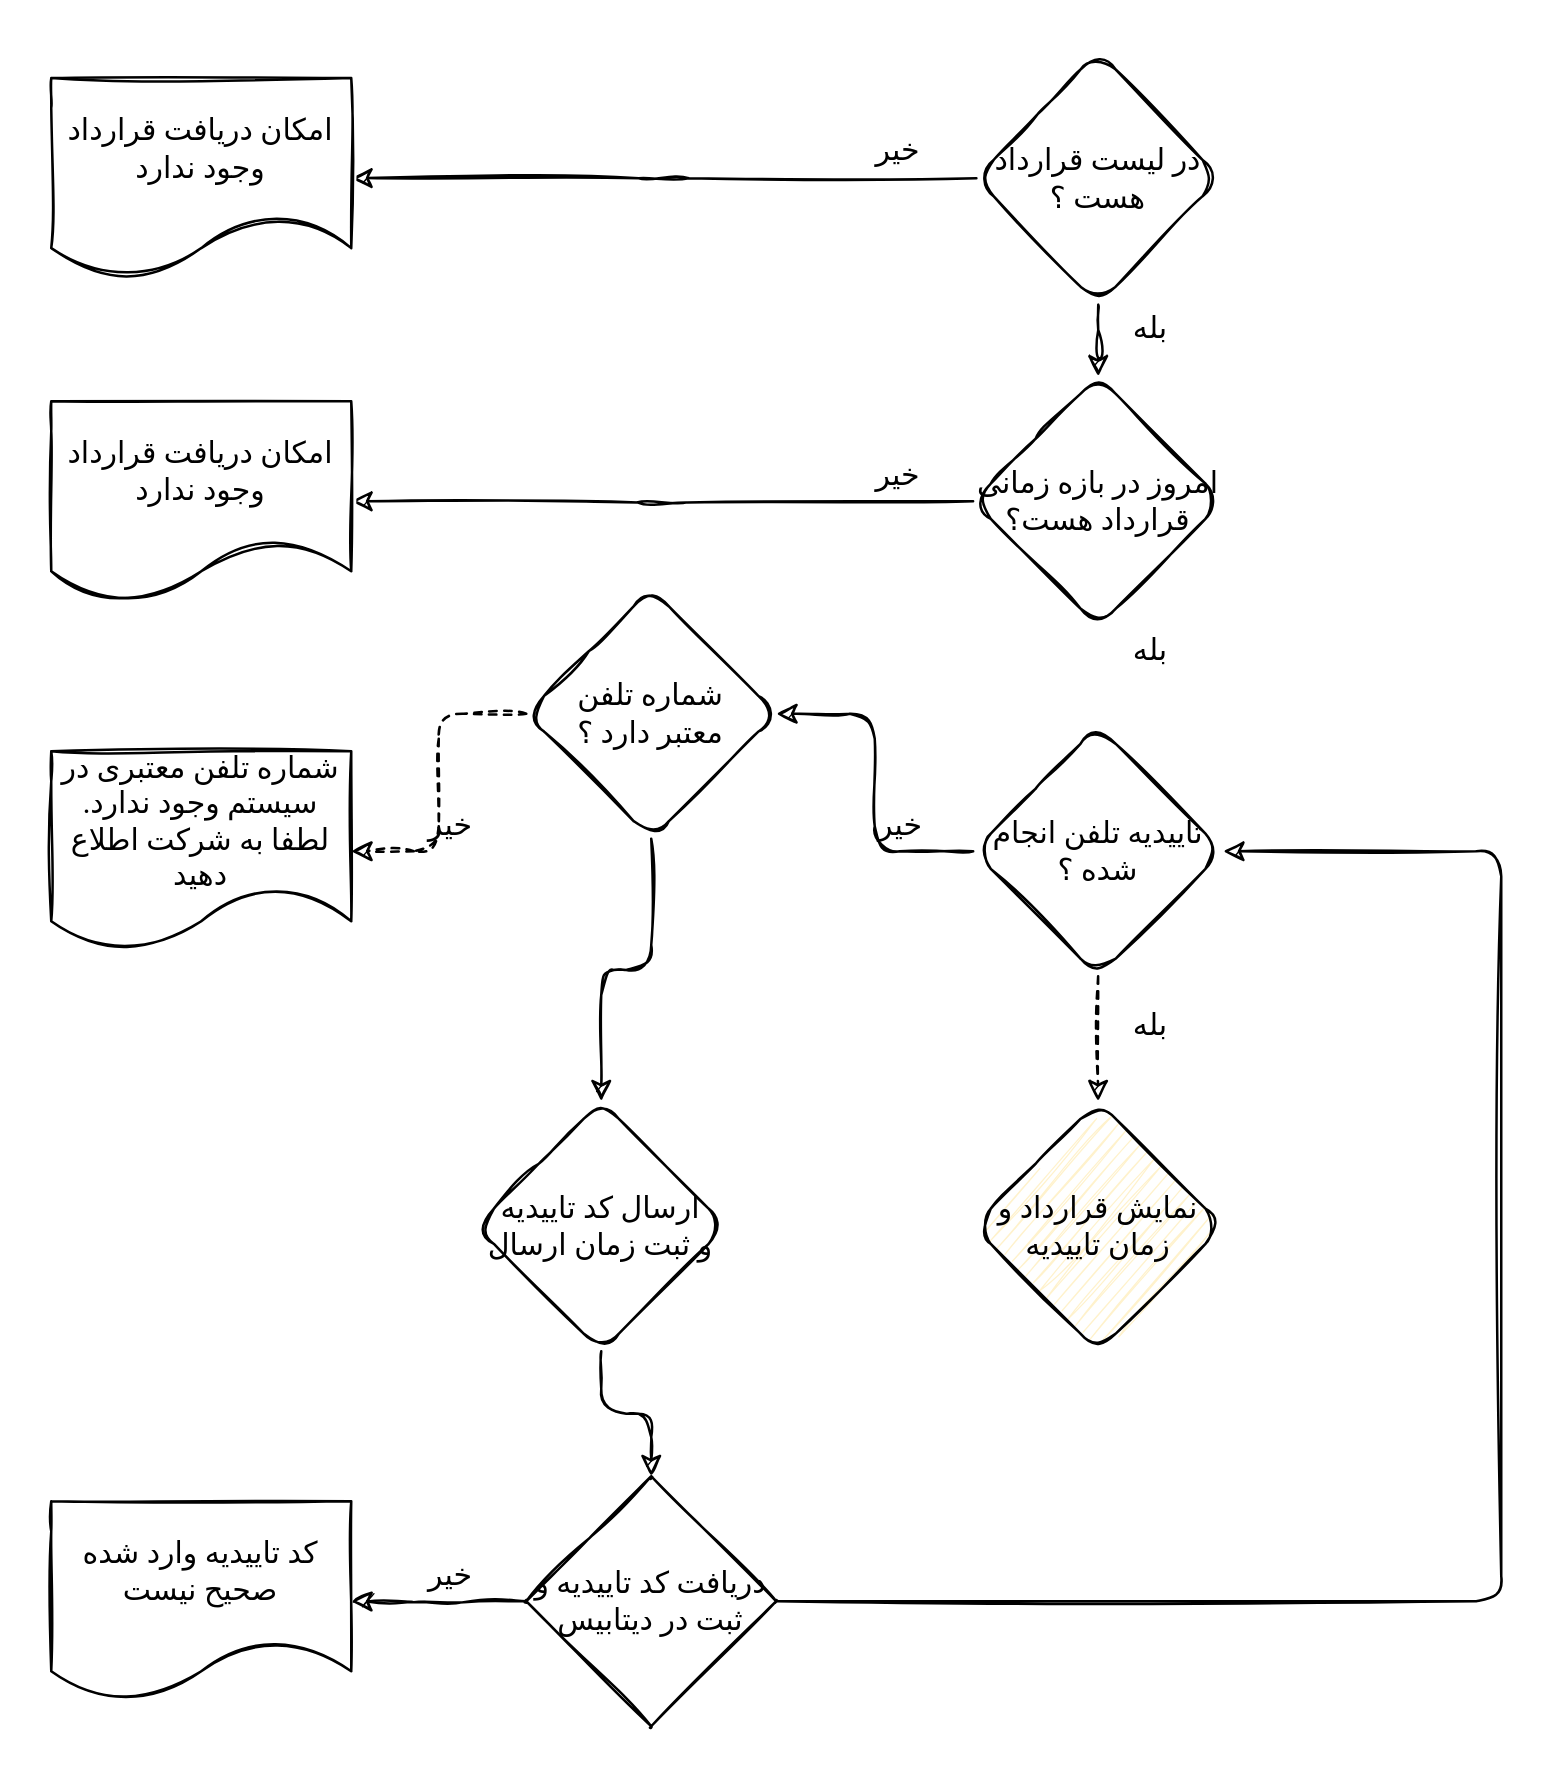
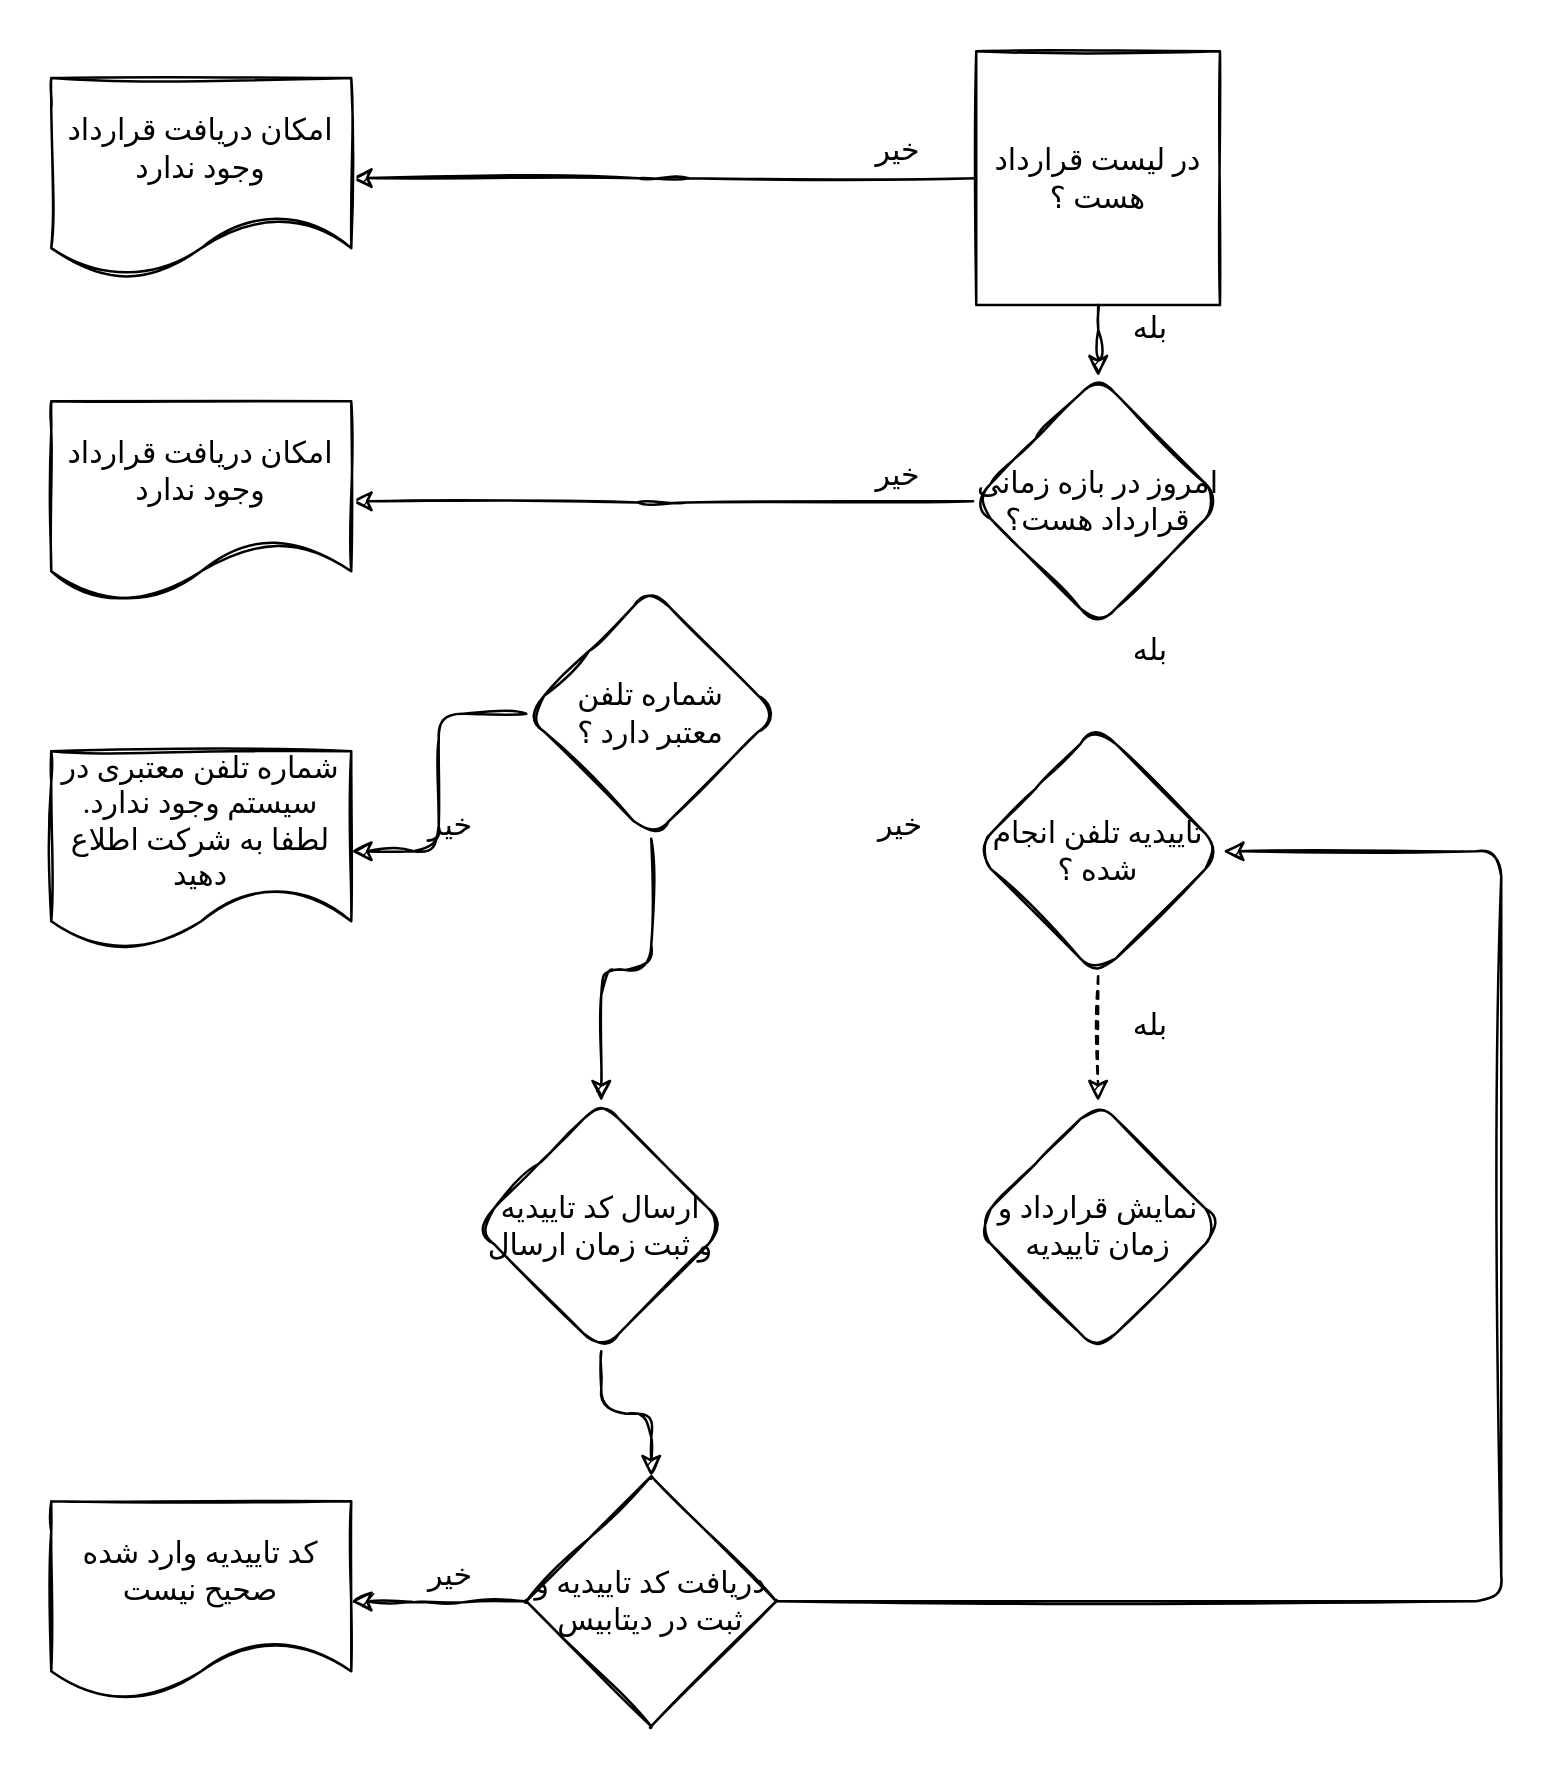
node "در لیست قرارداد هست ؟": shape diamond -> rectangle
edge "تاییدیه تلفن انجام شده ؟" -> "شماره تلفن معتبر دارد ؟": removed
edge "شماره تلفن معتبر دارد ؟" -> "شماره تلفن معتبری در سیستم وجود ندارد. لطفا به شرکت اطلاع دهید": style dashed -> solid
node "نمایش قرارداد و زمان تاییدیه": fillcolor #fff2cc -> #ffffff
